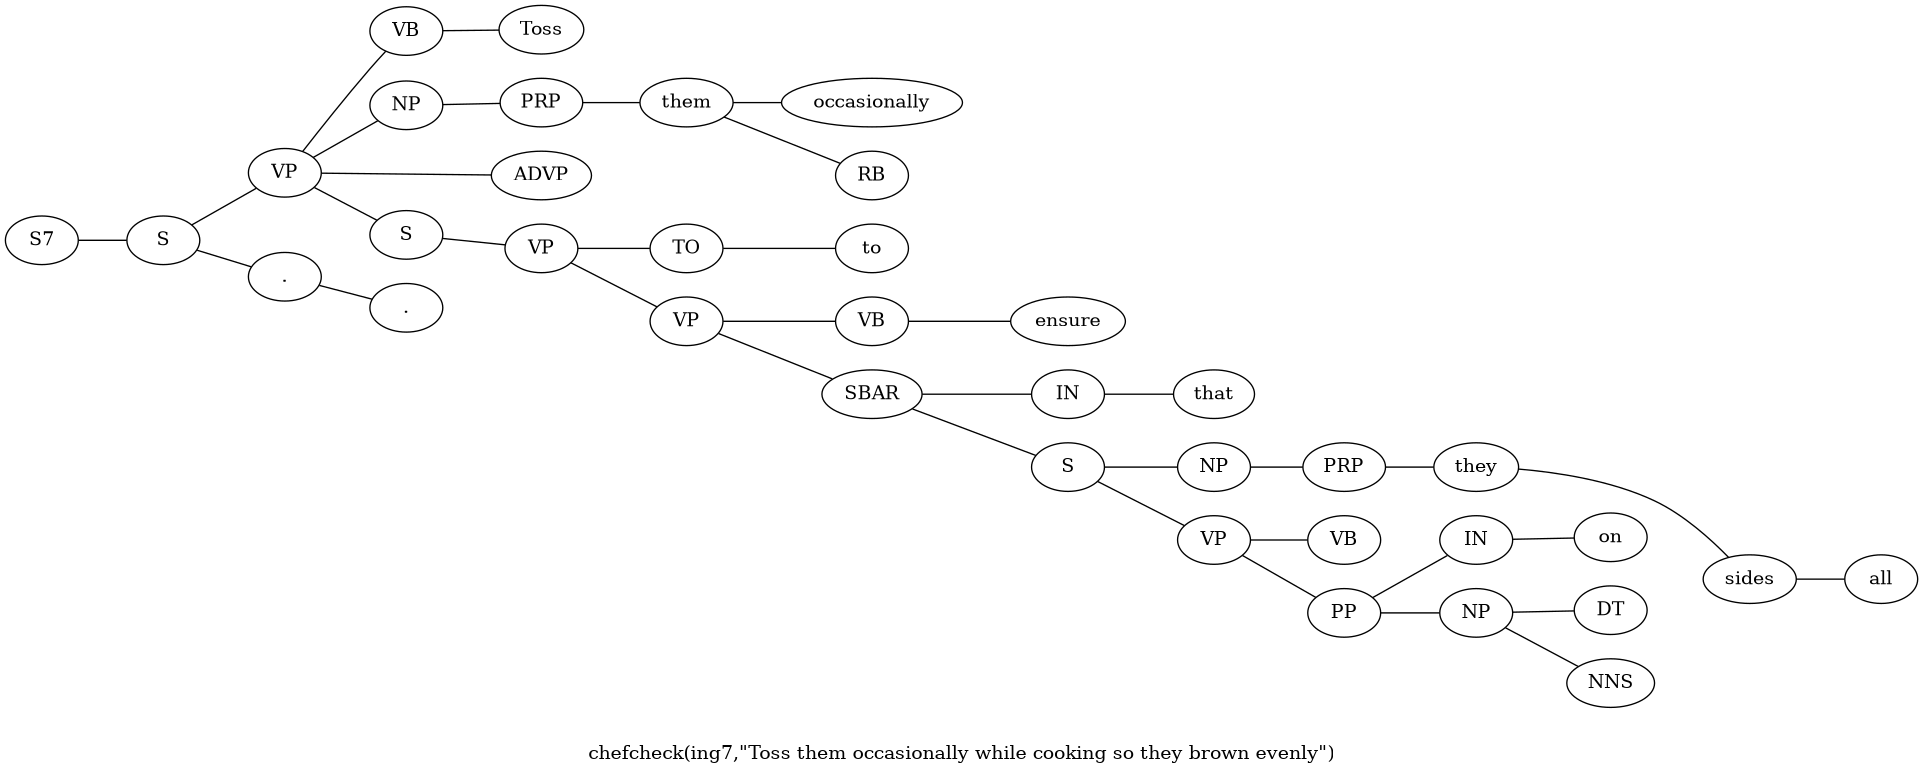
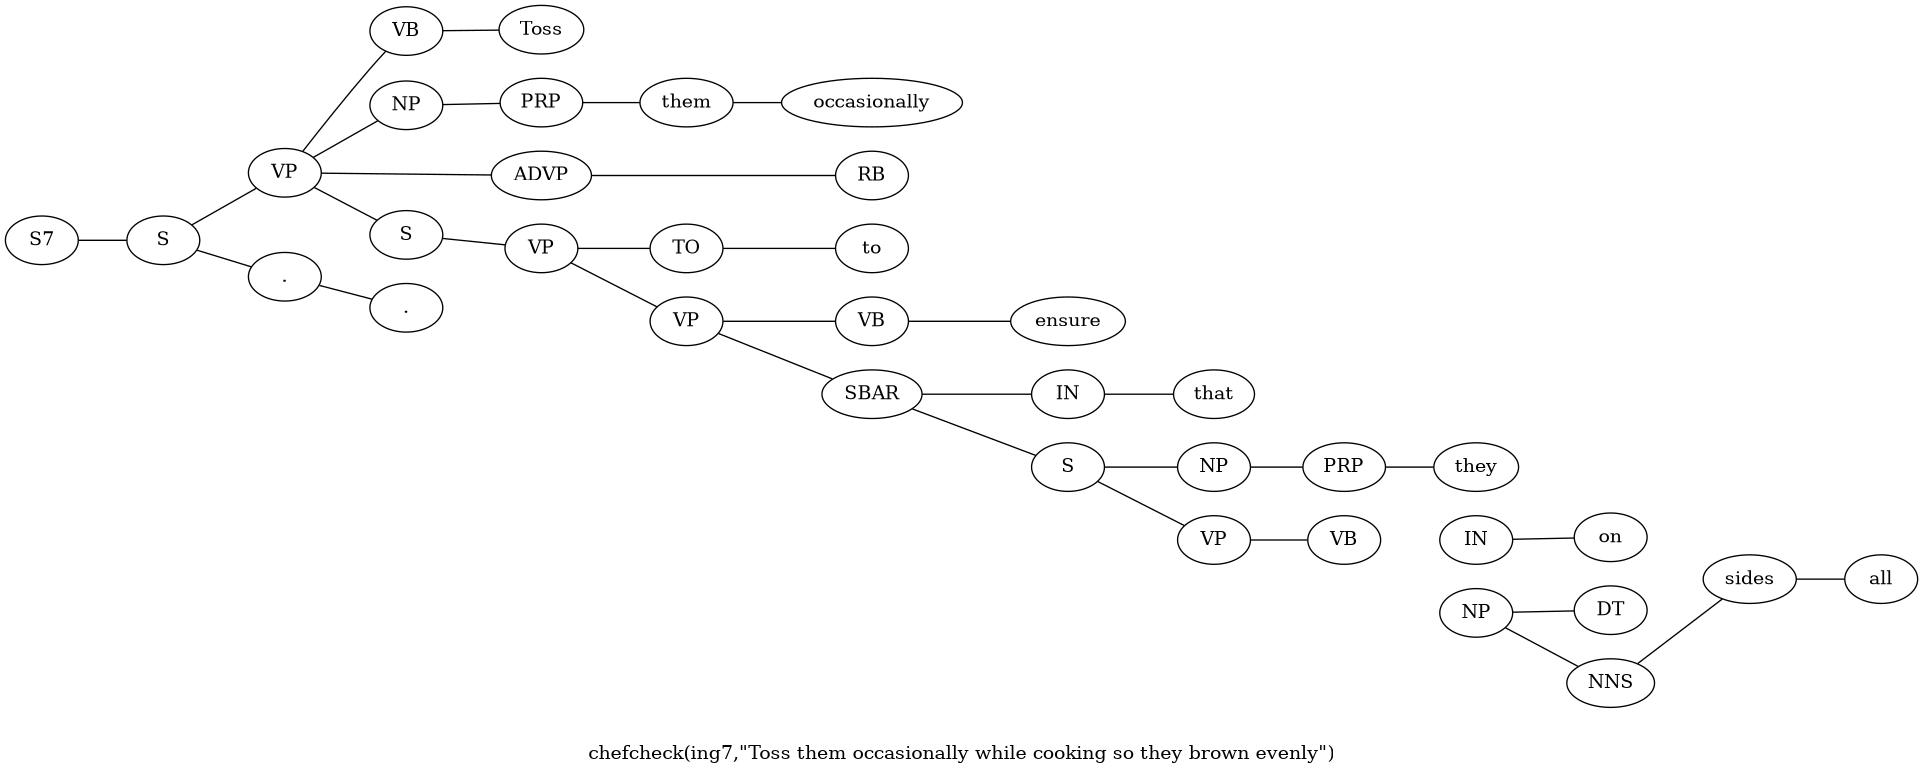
edge "them" -- "RB": now "ADVP" -- "RB"
edge "they" -- "sides": now "NNS" -- "sides"
node "PP": removed
